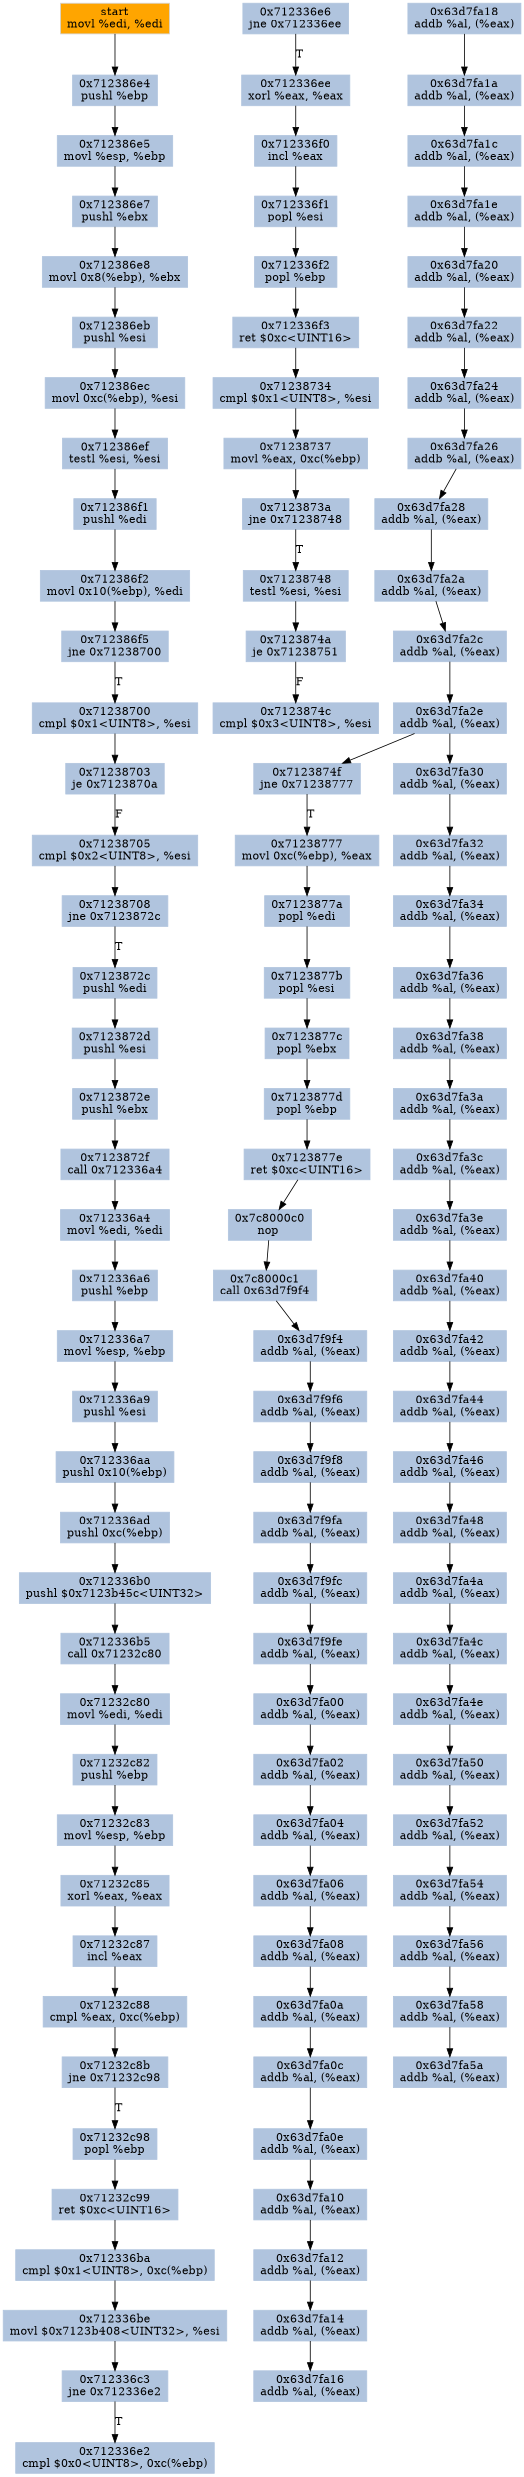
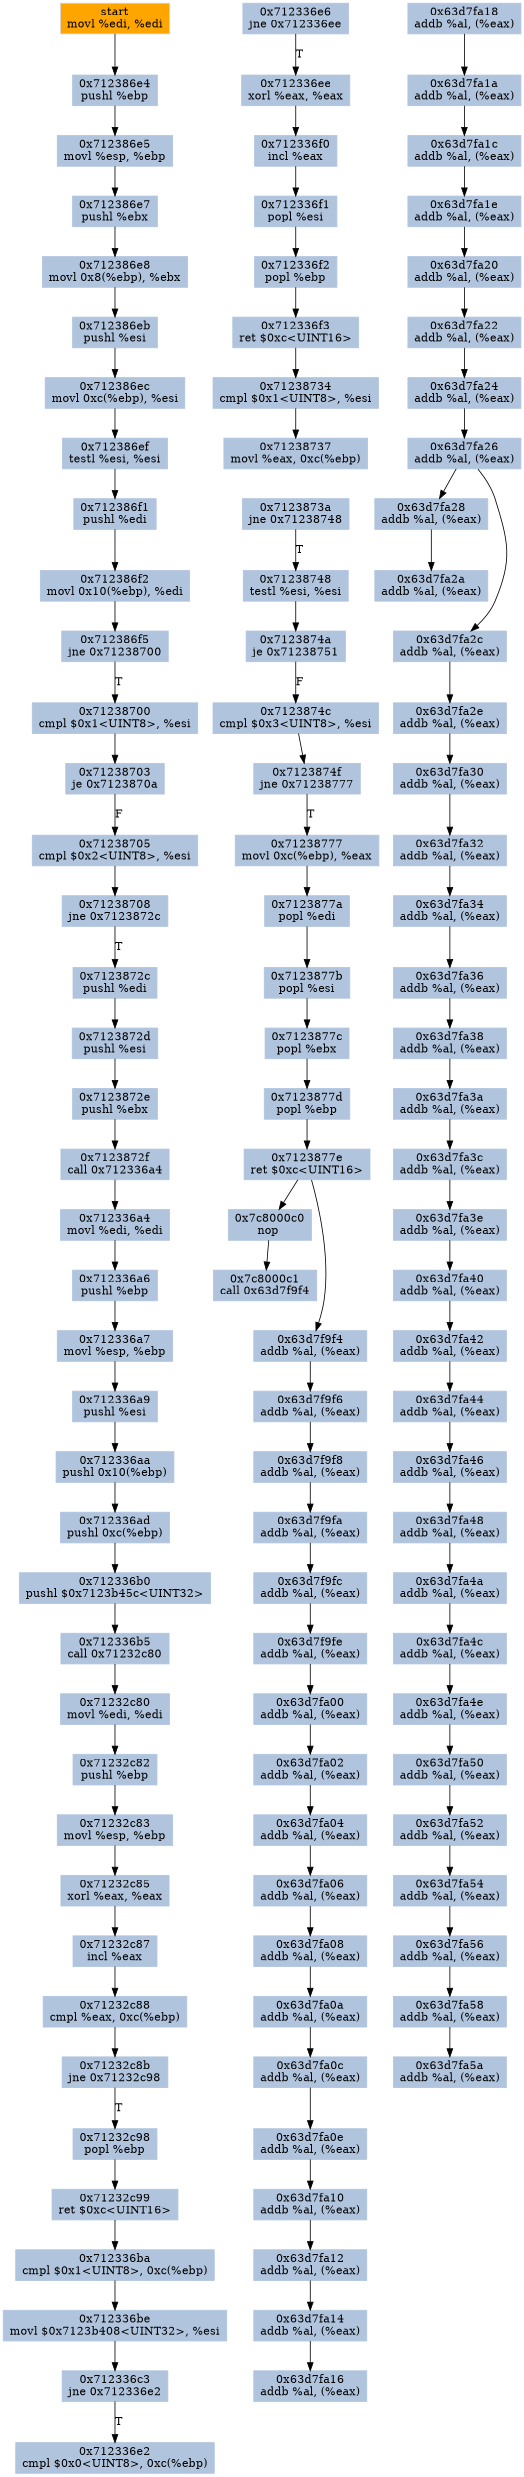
edge "0x71238737 movl %eax, 0xc(%ebp)" -> "0x7123873a jne 0x71238748": removed
edge "0x63d7fa2a addb %al, (%eax)" -> "0x63d7fa2c addb %al, (%eax)": now "0x63d7fa26 addb %al, (%eax)" -> "0x63d7fa2c addb %al, (%eax)"
edge "0x63d7fa2e addb %al, (%eax)" -> "0x7123874f jne 0x71238777": now "0x7123874c cmpl $0x3<UINT8>, %esi" -> "0x7123874f jne 0x71238777"
edge "0x7c8000c1 call 0x63d7f9f4" -> "0x63d7f9f4 addb %al, (%eax)": now "0x7123877e ret $0xc<UINT16>" -> "0x63d7f9f4 addb %al, (%eax)"
